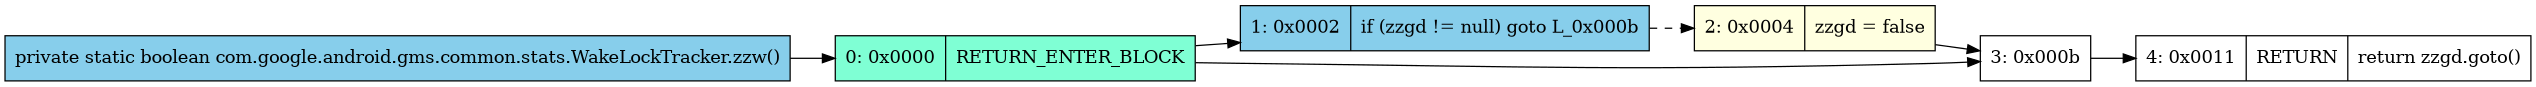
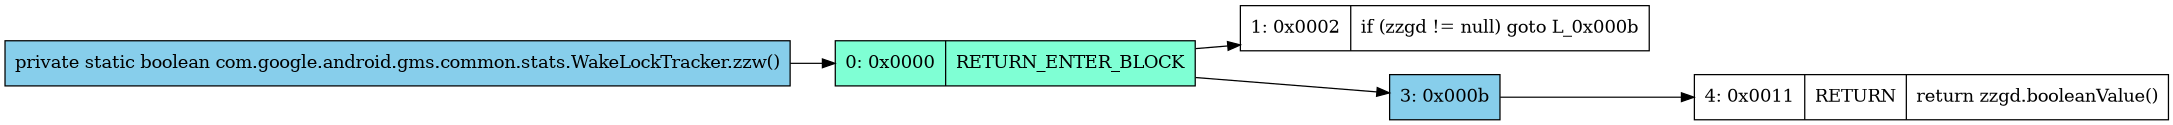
node "1: 0x0002": fillcolor skyblue -> white
node "2: 0x0004": removed
node "3: 0x000b": fillcolor white -> skyblue
node "4: 0x0011": text "return zzgd.goto()" -> "return zzgd.booleanValue()"
